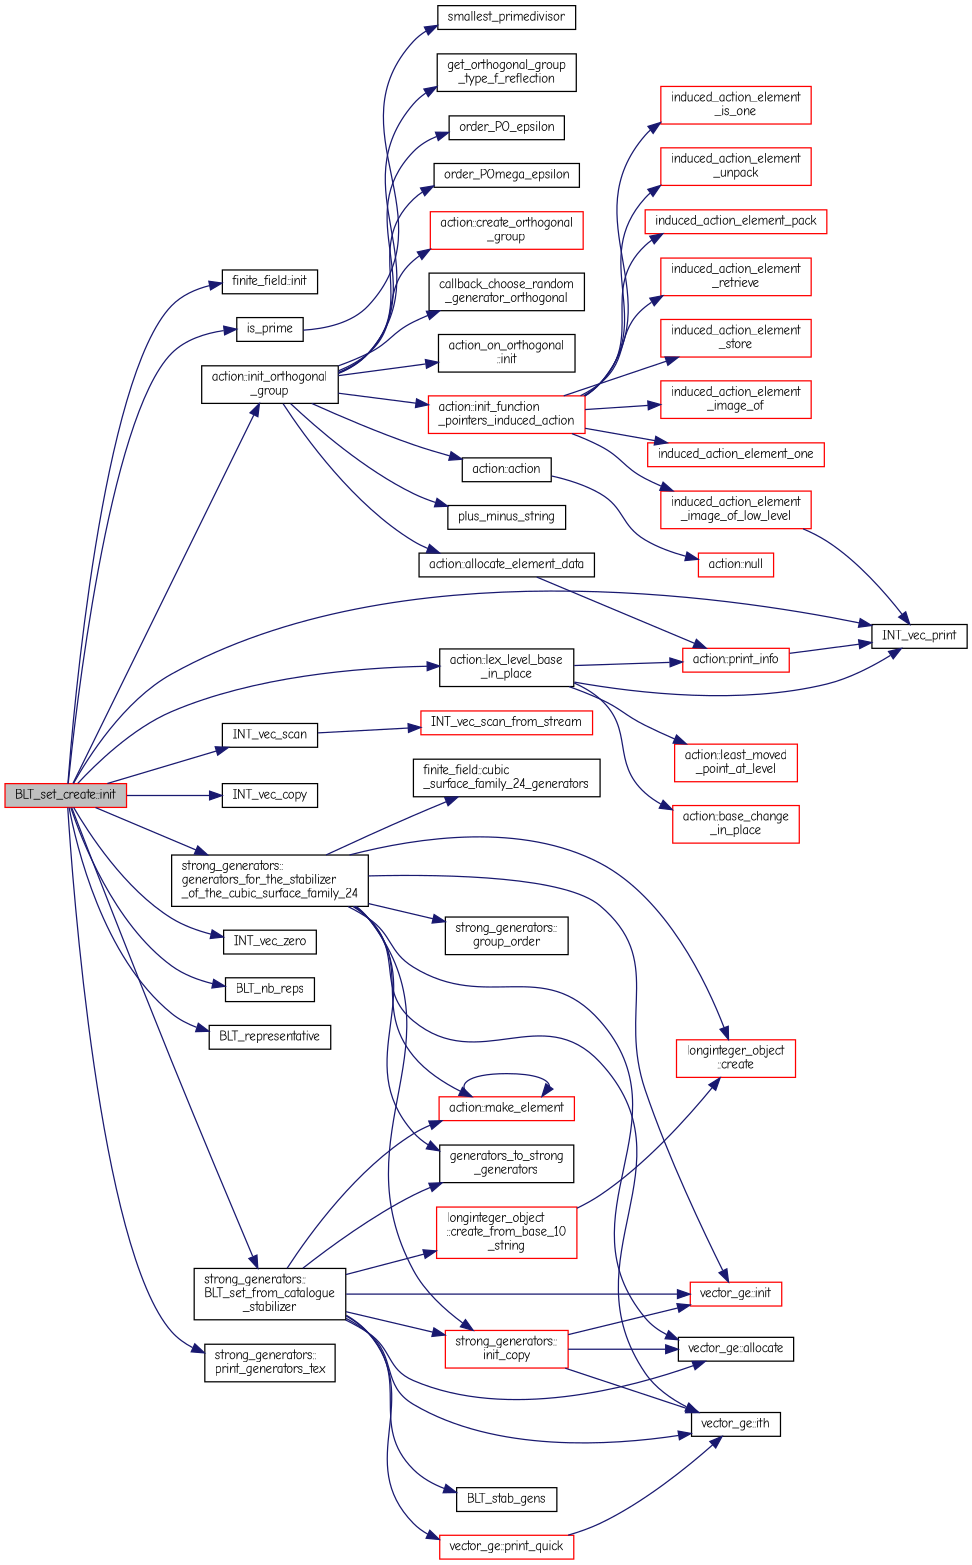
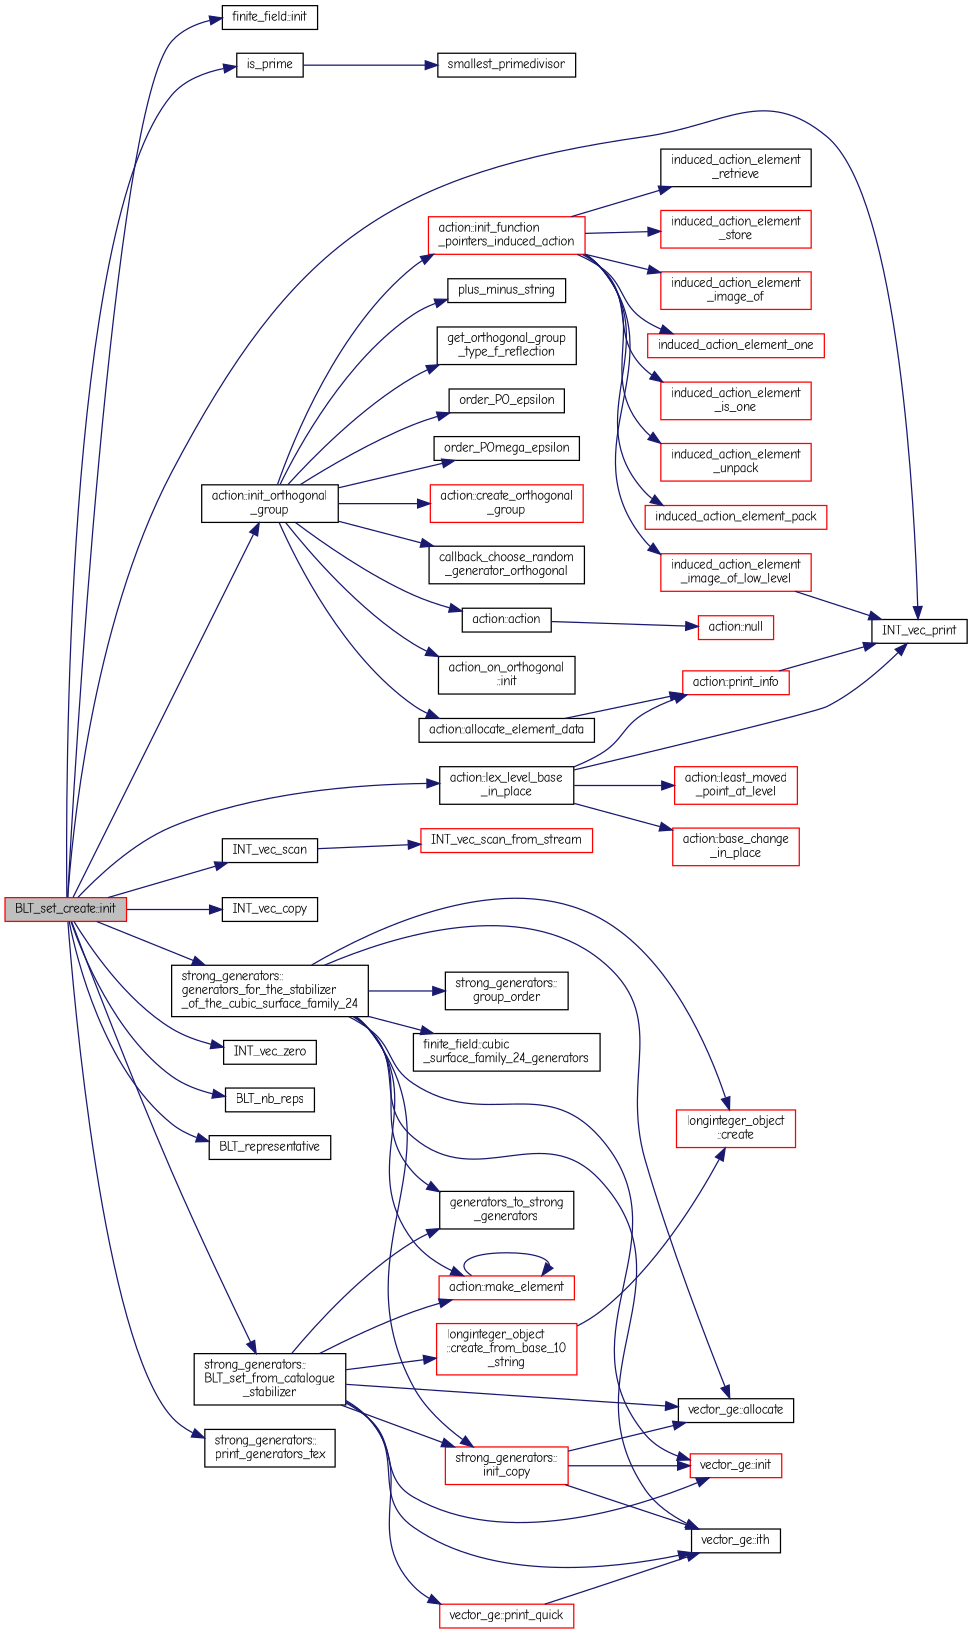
node "induced_action_element _retrieve": color red -> black
node "BLT_stab_gens": removed
